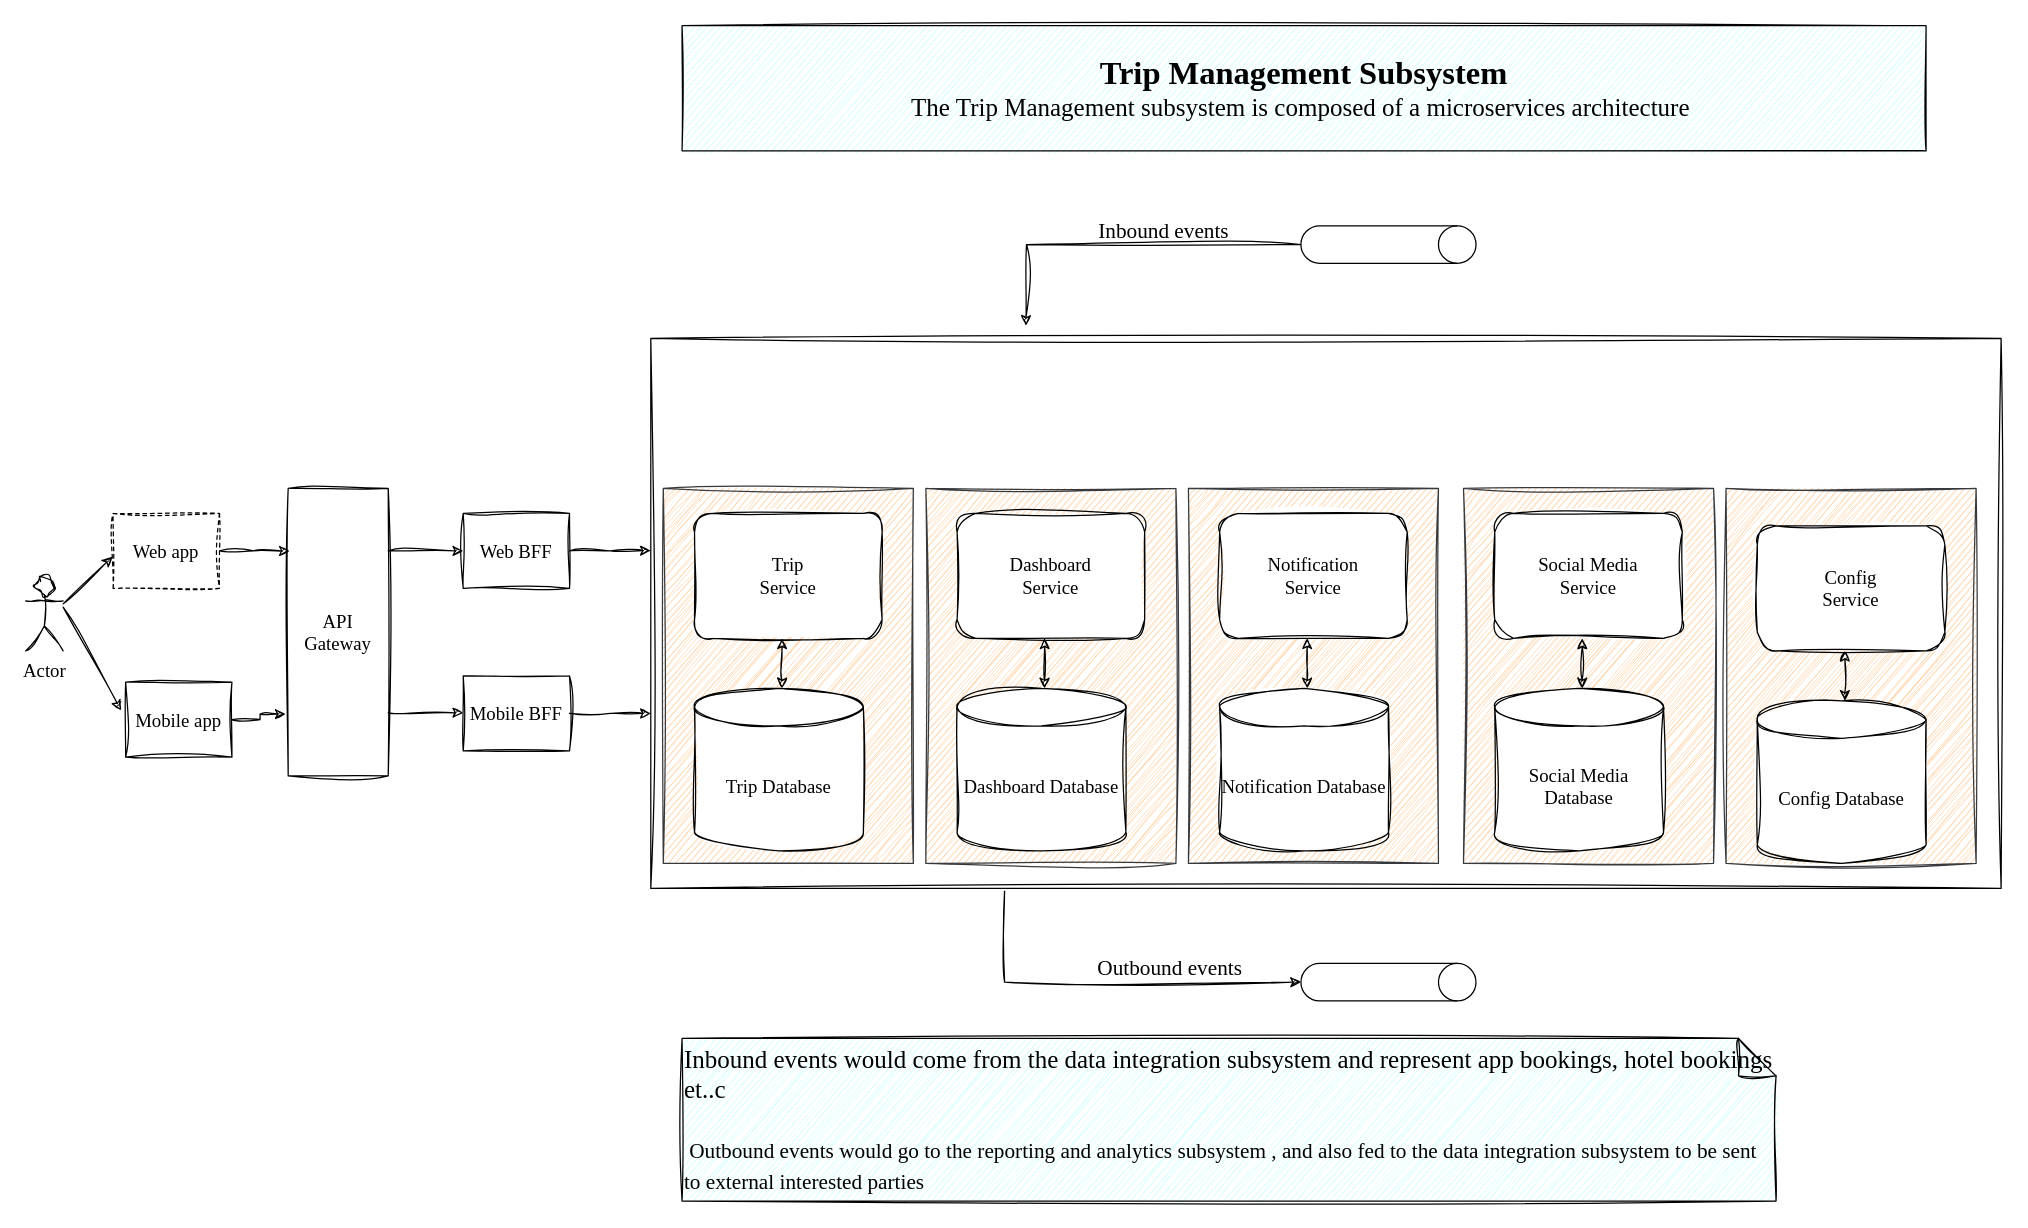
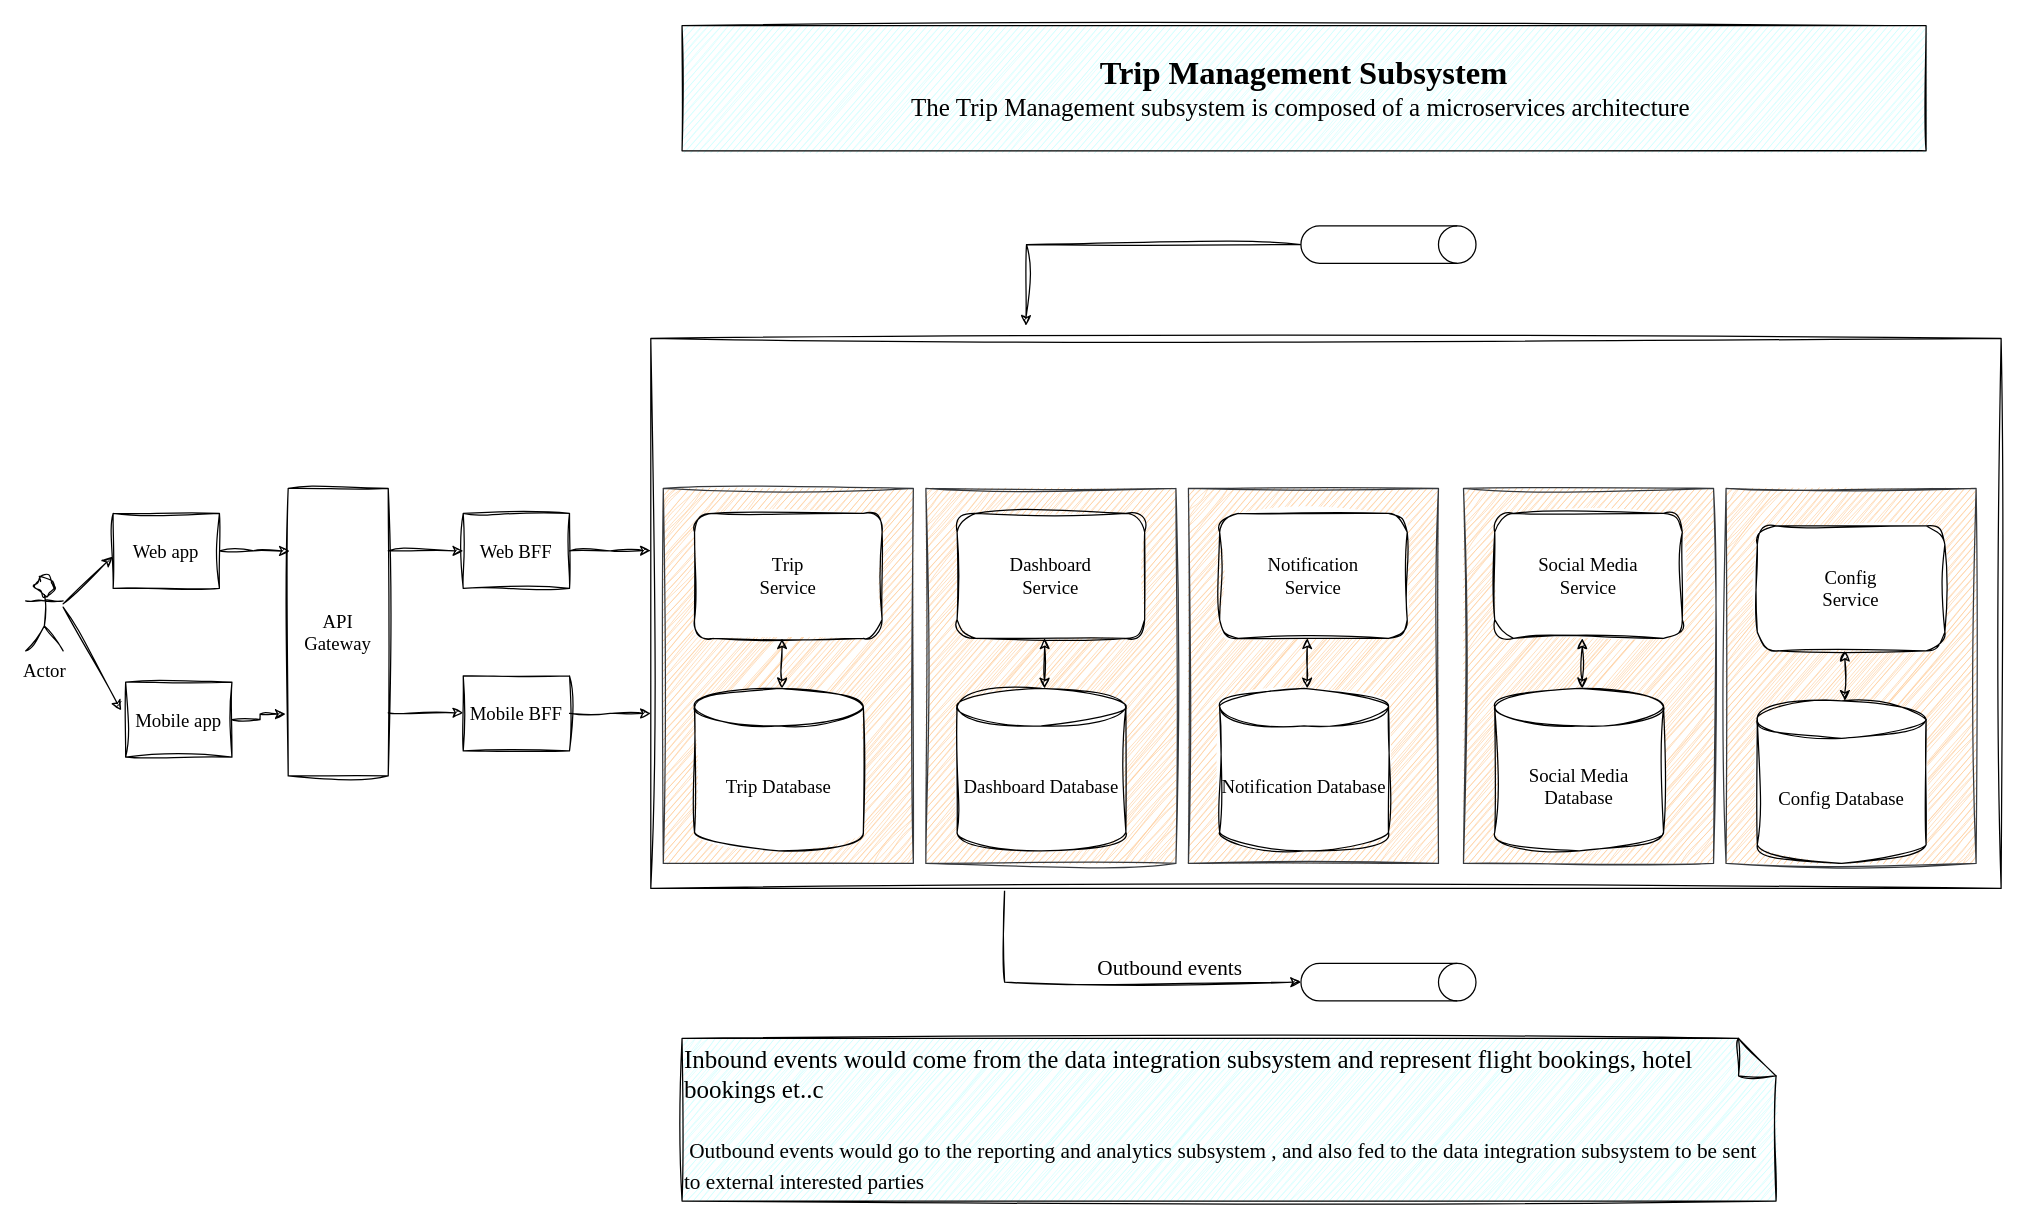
node "Inbound events": removed
node "Web app": style dashed -> solid
node "Inbound events would come from the data integration subsystem and represent app bookings, hotel bookings et..c Outbound events would go to the reporting and analytics subsystem , and also fed to the data integration subsystem to be sent to external interested parties": label "Inbound events would come from the data integration subsystem and represent app bookings, hotel bookings et..c Outbound events would go to the reporting and analytics subsystem , and also fed to the data integration subsystem to be sent to external interested parties" -> "Inbound events would come from the data integration subsystem and represent flight bookings, hotel bookings et..c Outbound events would go to the reporting and analytics subsystem , and also fed to the data integration subsystem to be sent to external interested parties"
